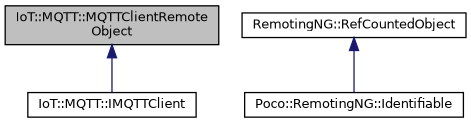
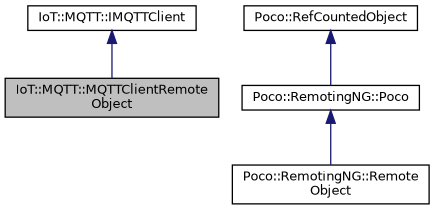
node "RemotingNG::RefCountedObject": label "RemotingNG::RefCountedObject" -> "Poco::RefCountedObject"
edge "IoT::MQTT::IMQTTClient" -> "IoT::MQTT::MQTTClientRemote Object": reversed
node "Poco::RemotingNG::Identifiable": label "Poco::RemotingNG::Identifiable" -> "Poco::RemotingNG::Poco"
node "Poco::RemotingNG::Remote Object": added
